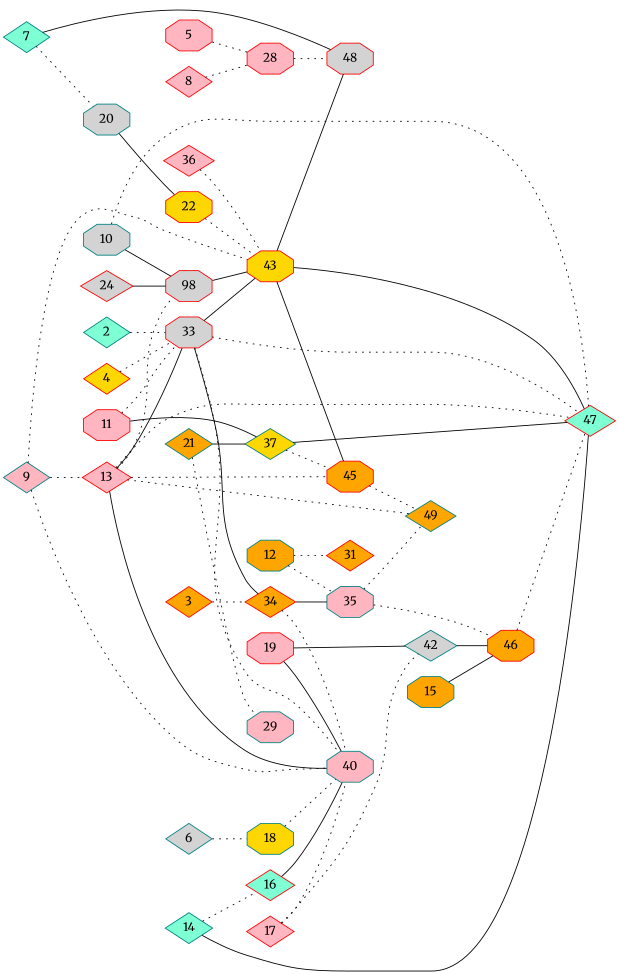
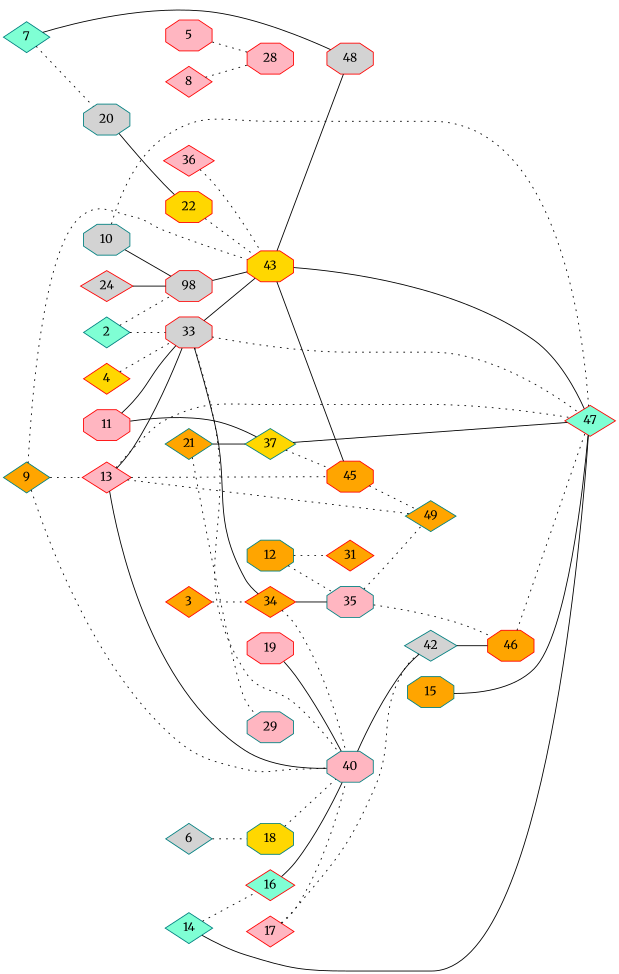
edge "28" -- "48": removed
edge "33" -- "11": style dotted -> solid
edge "98" -- "13": now "98" -- "2"
node "9": fillcolor lightpink -> orange
edge "42" -- "19": now "42" -- "40"
edge "46" -- "15": now "47" -- "15"
